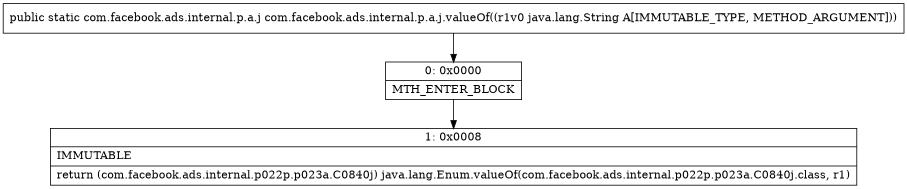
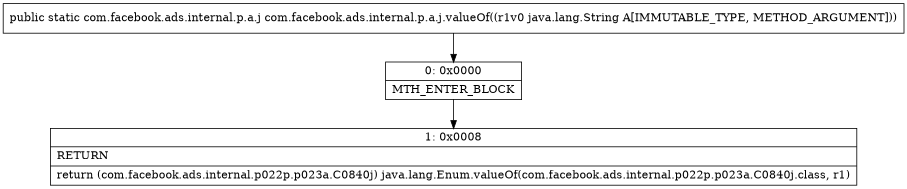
node "1: 0x0008": text "IMMUTABLE" -> "RETURN"
